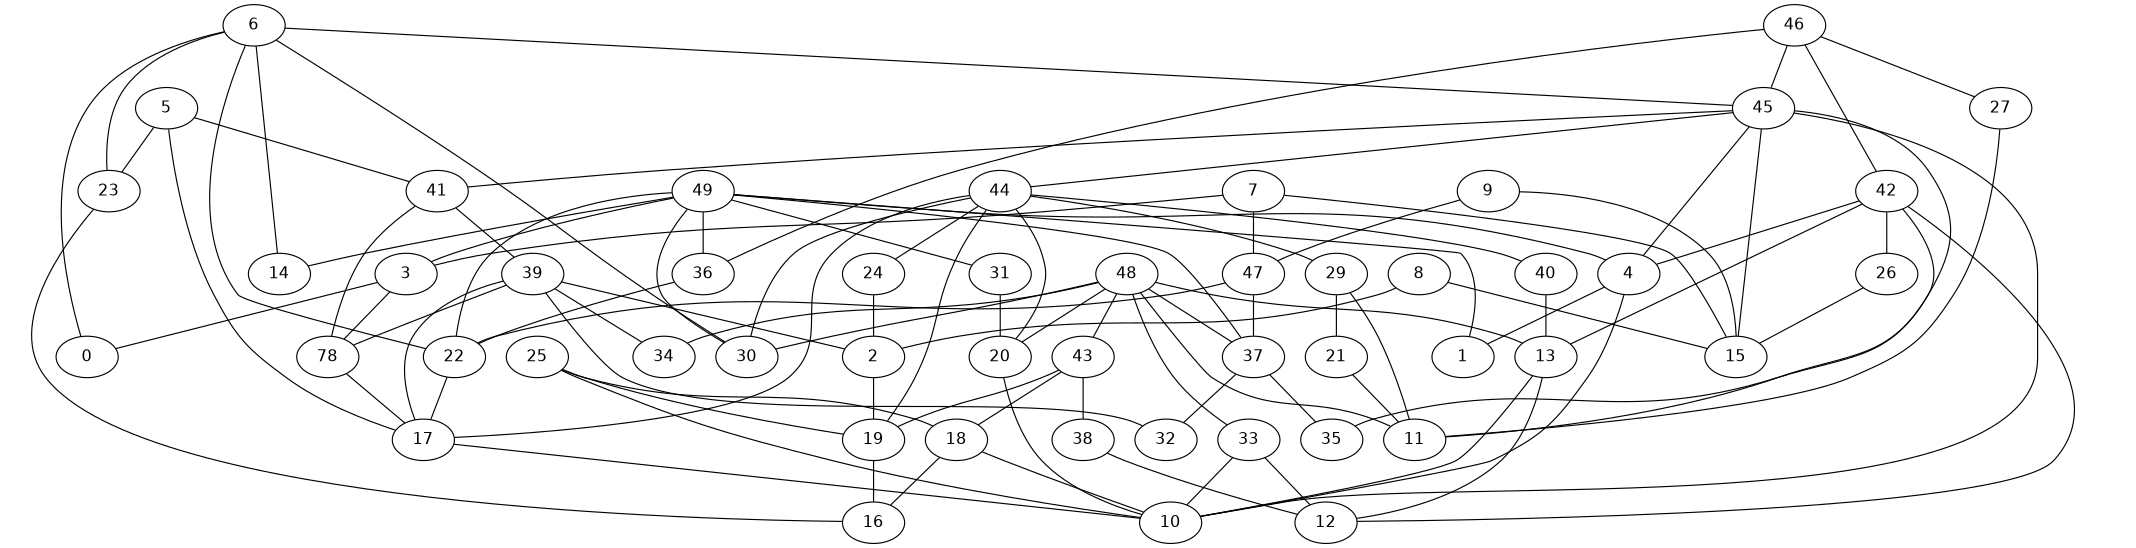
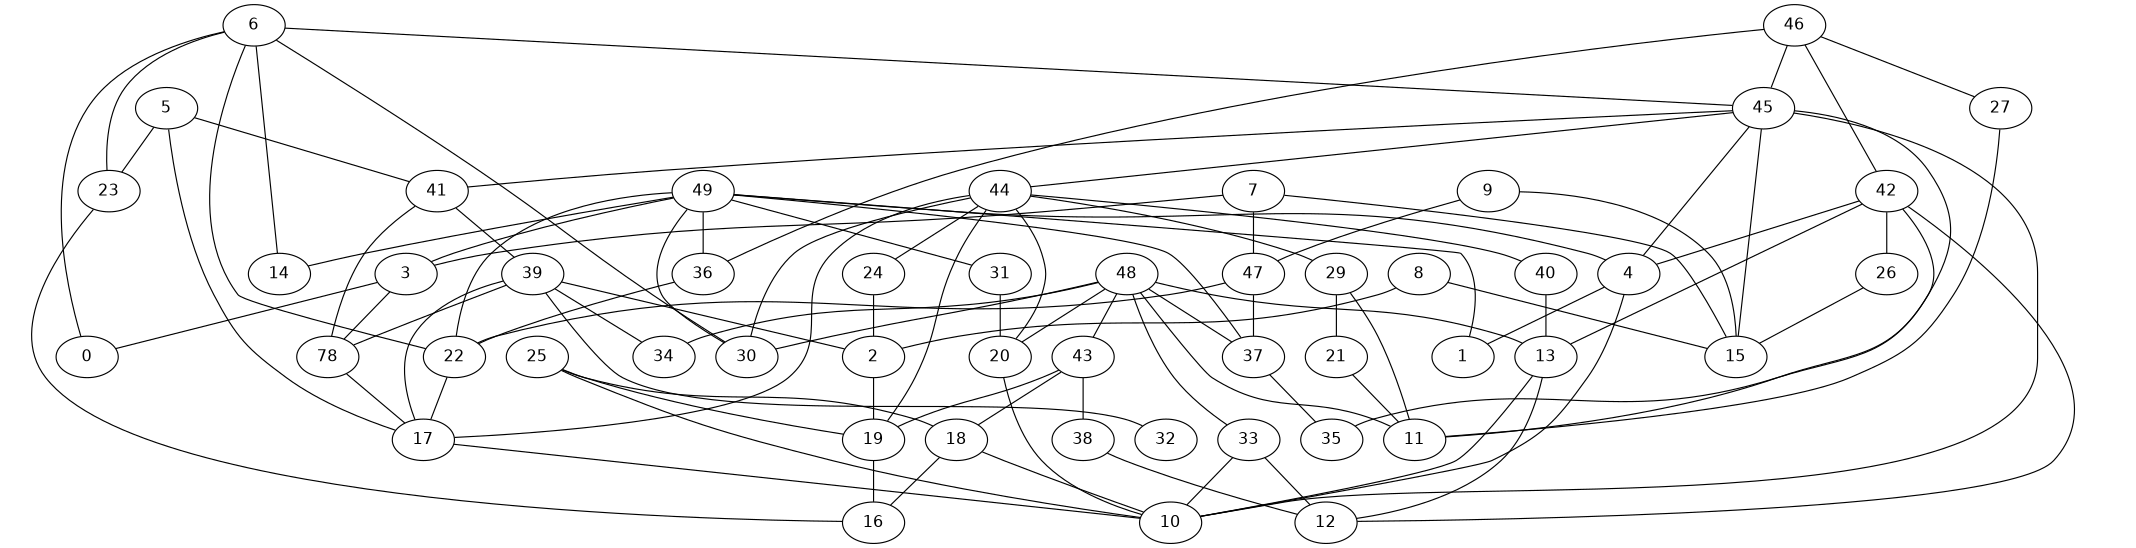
edge "37" -- "32": removed
